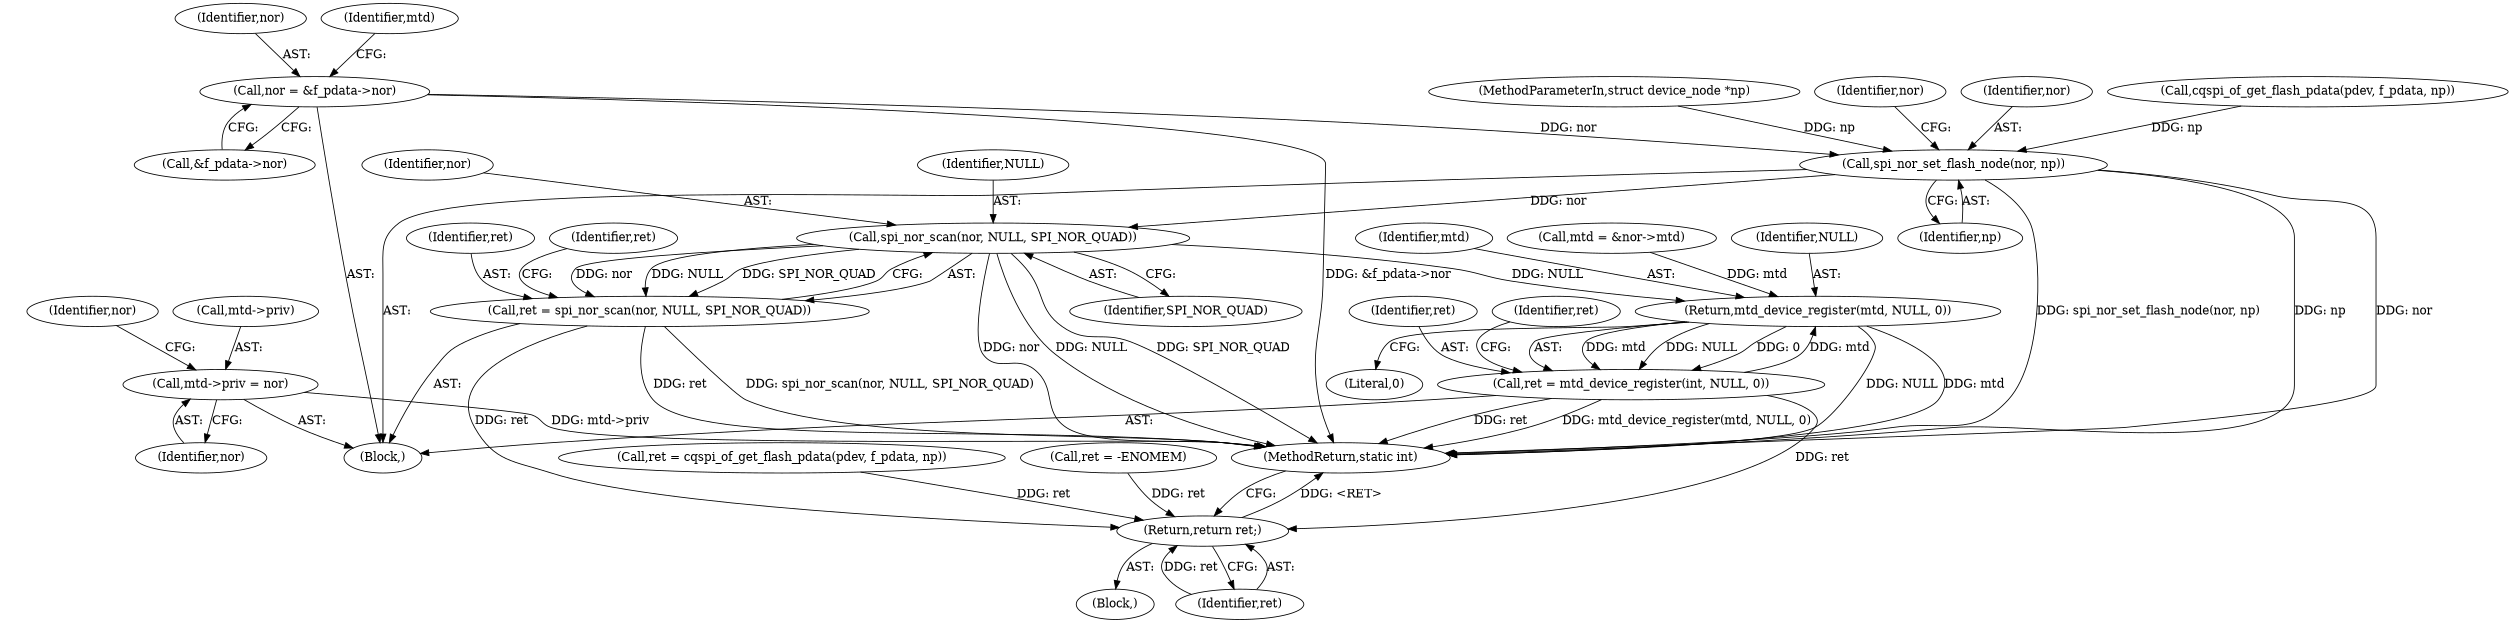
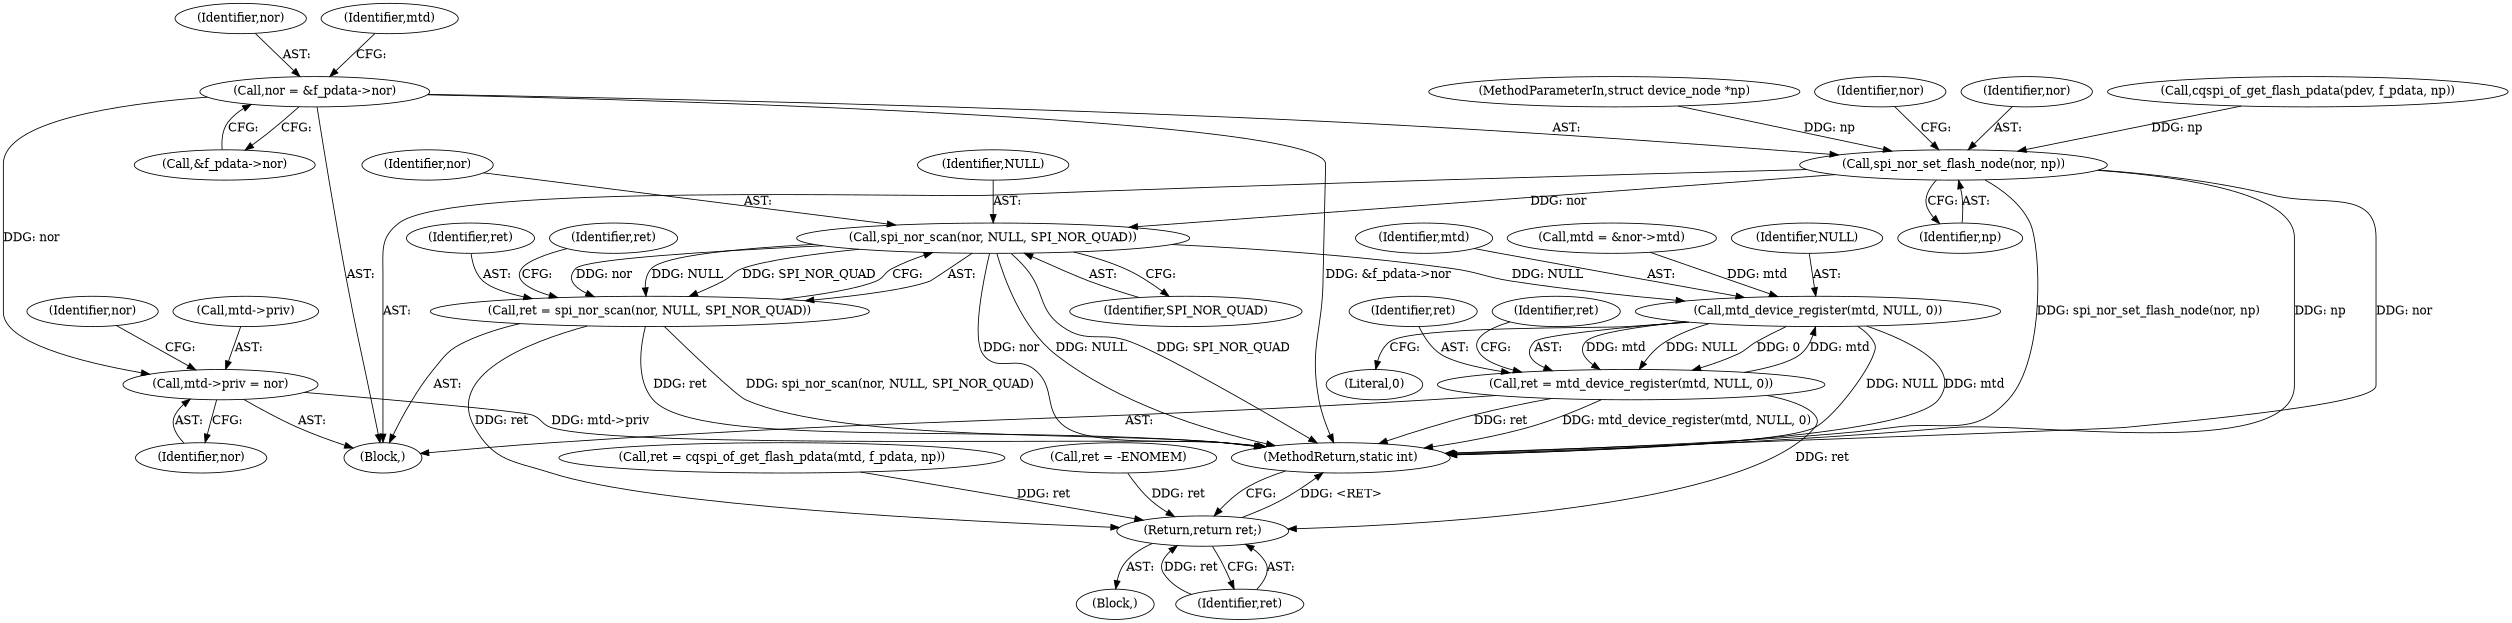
edge "(Call,nor = &f_pdata->nor)" -> "(Call,spi_nor_set_flash_node(nor, np))": label "DDG: nor" -> "AST: "
edge "(Call,nor = &f_pdata->nor)" -> "(Call,mtd->priv = nor)": added, label "DDG: nor"
node "(Return,mtd_device_register(mtd, NULL, 0))": label "(Return,mtd_device_register(mtd, NULL, 0))" -> "(Call,mtd_device_register(mtd, NULL, 0))"
node "(Call,ret = mtd_device_register(int, NULL, 0))": label "(Call,ret = mtd_device_register(int, NULL, 0))" -> "(Call,ret = mtd_device_register(mtd, NULL, 0))"
node "(Call,ret = cqspi_of_get_flash_pdata(pdev, f_pdata, np))": label "(Call,ret = cqspi_of_get_flash_pdata(pdev, f_pdata, np))" -> "(Call,ret = cqspi_of_get_flash_pdata(mtd, f_pdata, np))"
